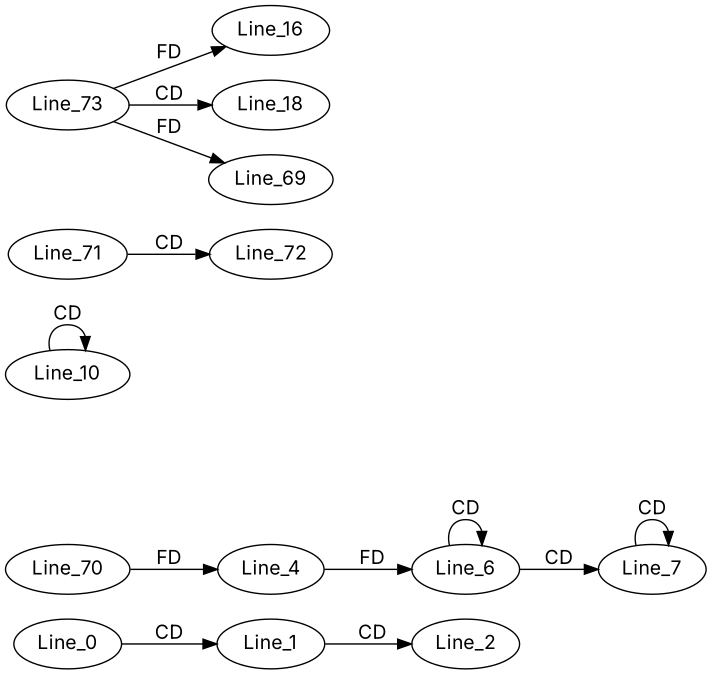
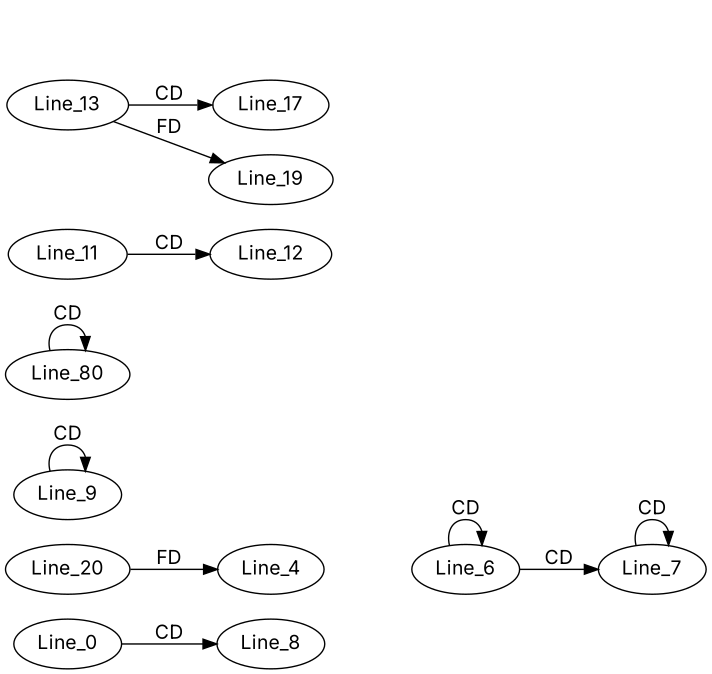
node "Line_16": removed
node "Line_73": label "Line_73" -> "Line_13"
node "Line_18": label "Line_18" -> "Line_17"
node "Line_69": label "Line_69" -> "Line_19"
node "Line_71": label "Line_71" -> "Line_11"
node "Line_72": label "Line_72" -> "Line_12"
node "Line_10": label "Line_10" -> "Line_80"
node "Line_9": added
node "Line_70": label "Line_70" -> "Line_20"
edge "Line_4" -> "Line_6": removed, label "FD"
node "Line_1": label "Line_1" -> "Line_8"
node "Line_2": removed
